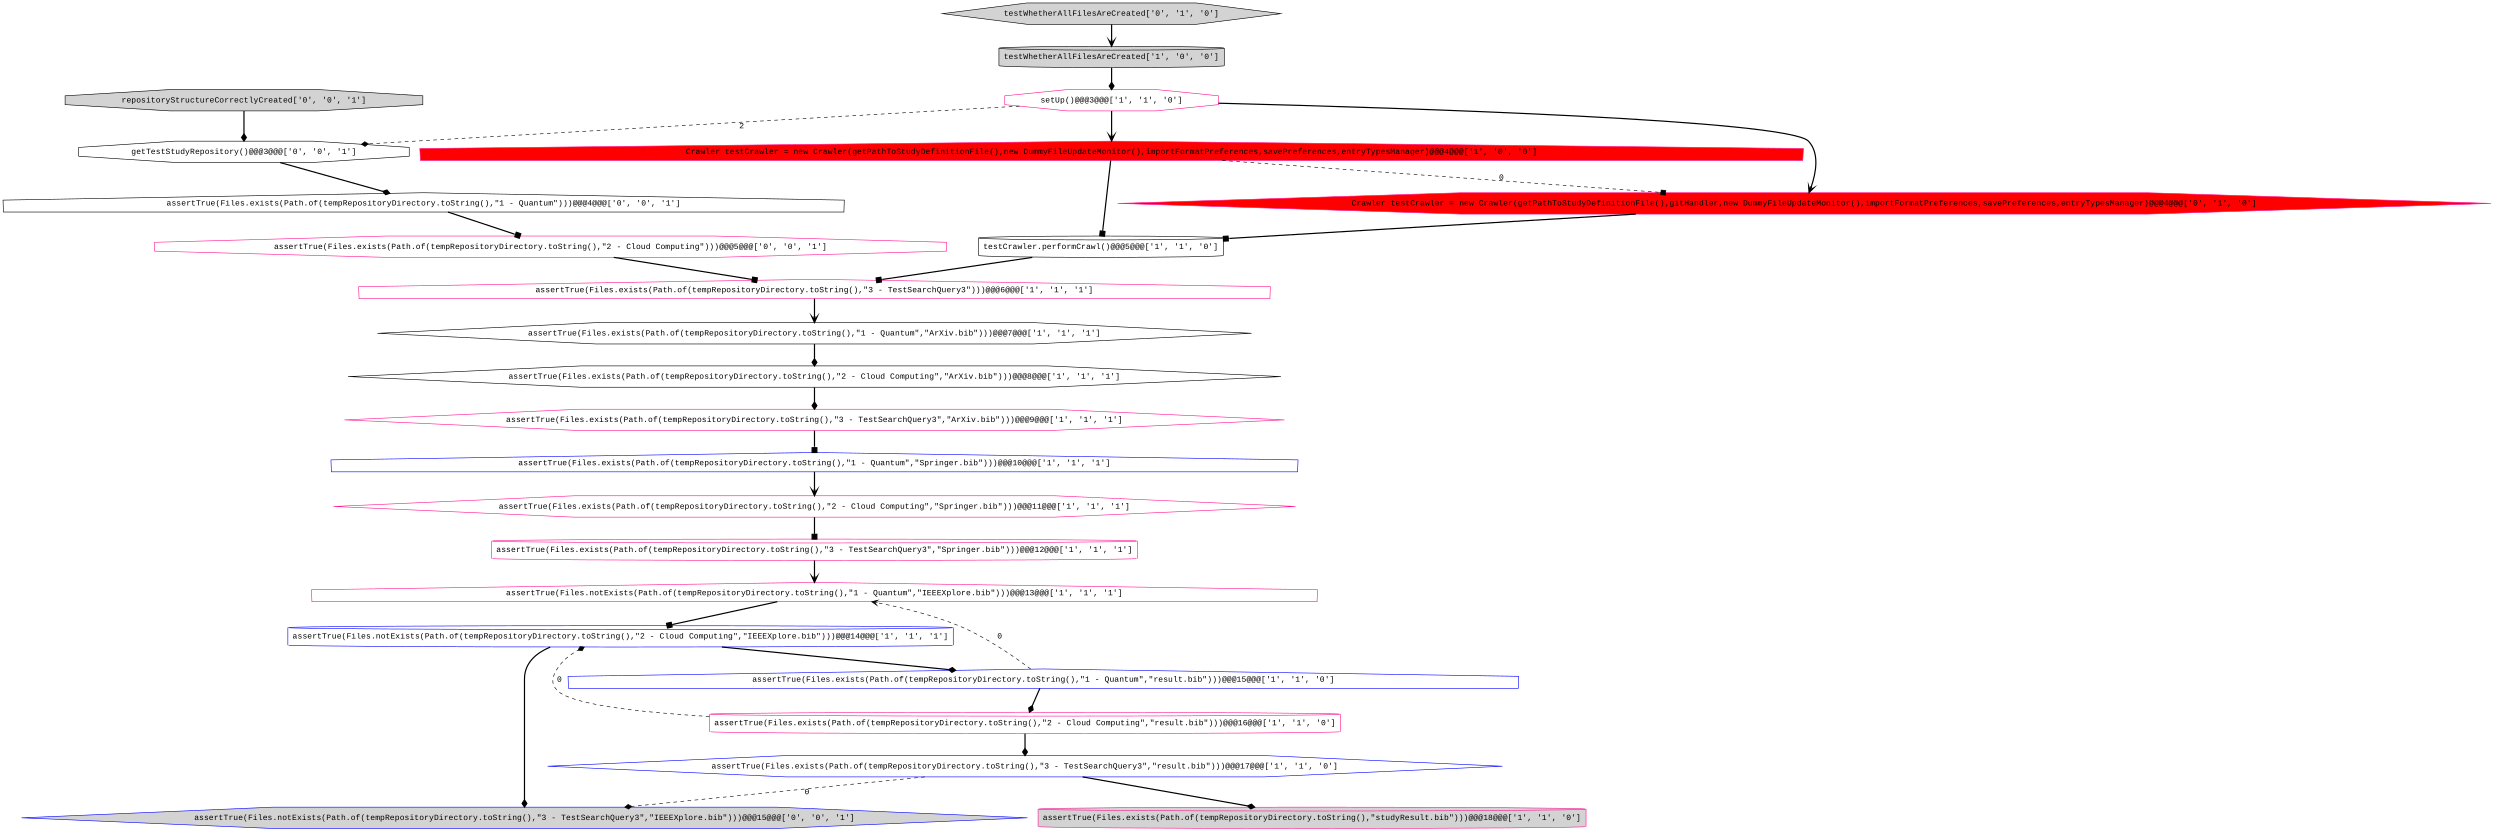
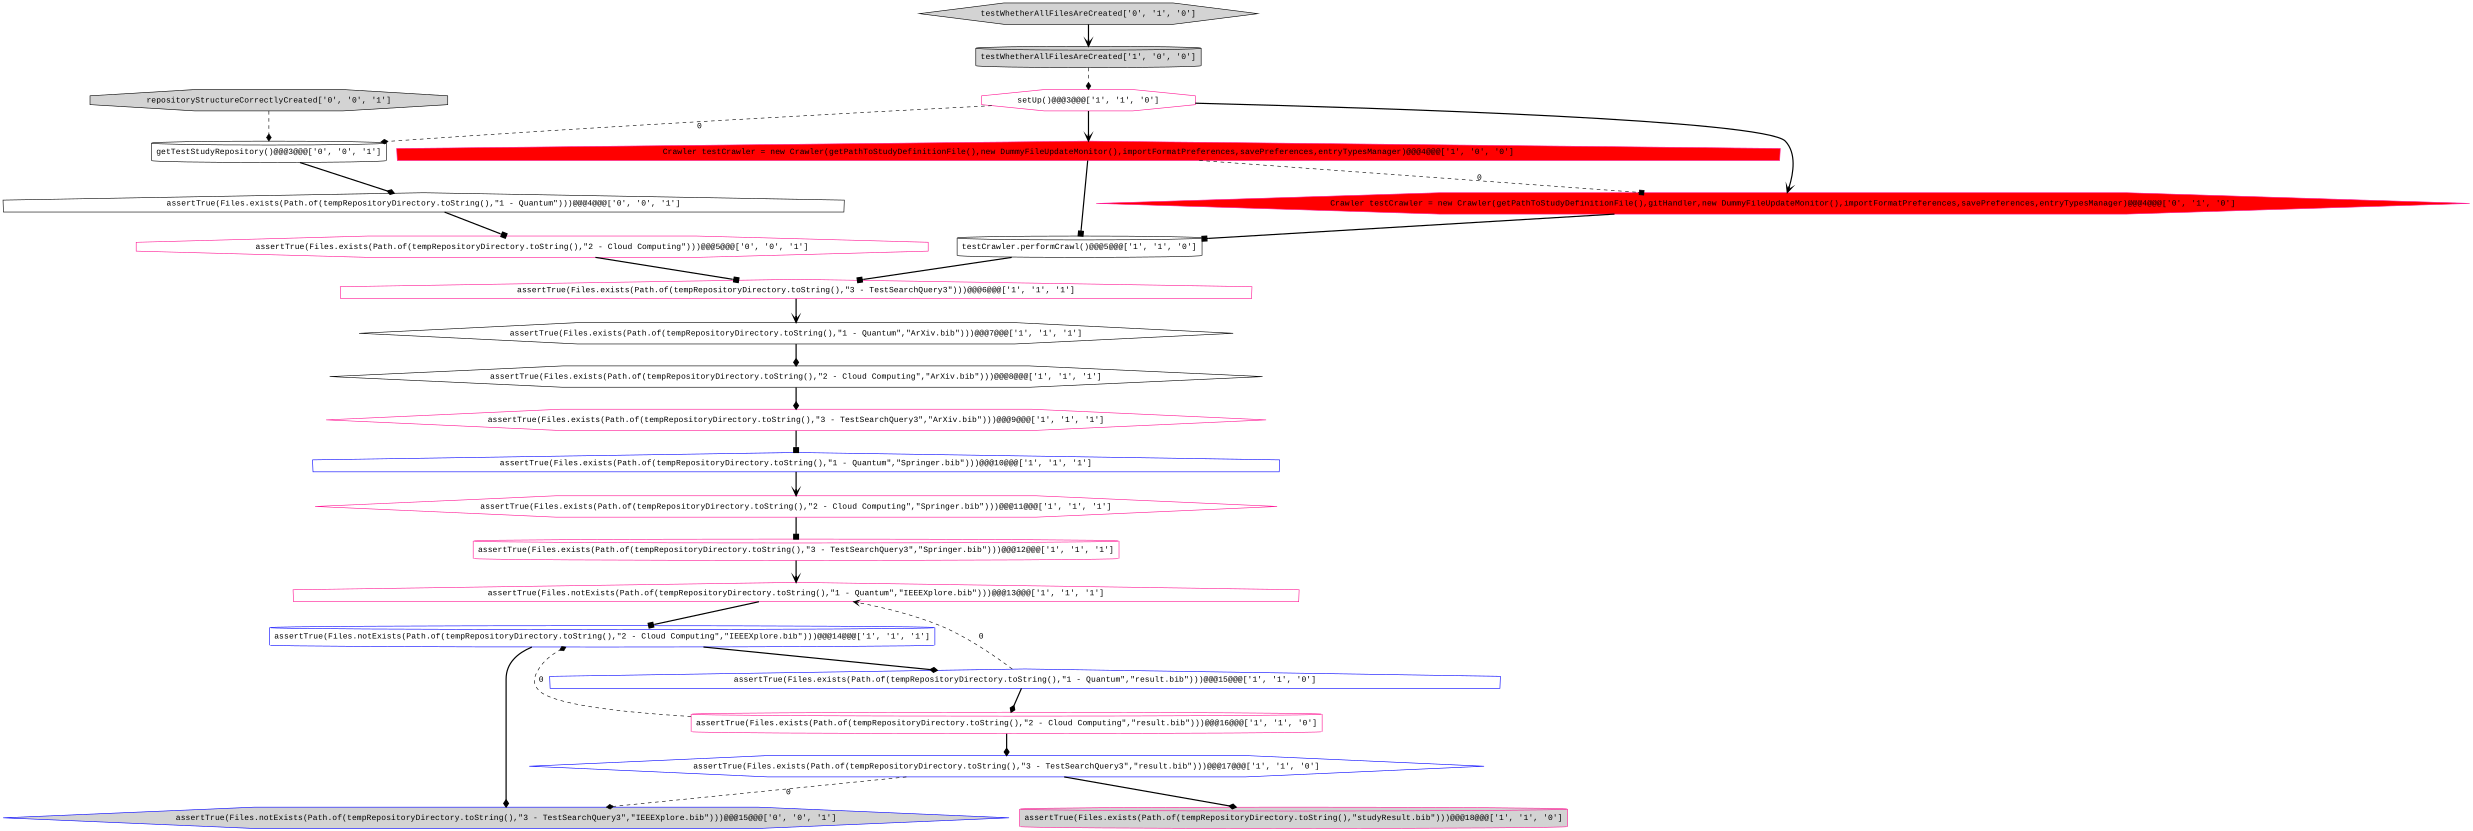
edge "testWhetherAllFilesAreCreated['1', '0', '0']" -> "setUp()@@@3@@@['1', '1', '0']": style bold -> dashed
edge "repositoryStructureCorrectlyCreated['0', '0', '1']" -> "getTestStudyRepository()@@@3@@@['0', '0', '1']": style bold -> dashed
edge "setUp()@@@3@@@['1', '1', '0']" -> "getTestStudyRepository()@@@3@@@['0', '0', '1']": label "2" -> "0"
node "getTestStudyRepository()@@@3@@@['0', '0', '1']": shape octagon -> cylinder
